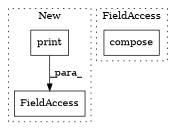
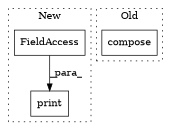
cluster "FieldAccess": label "FieldAccess" -> "Old"
edge "print" -> "FieldAccess": reversed
